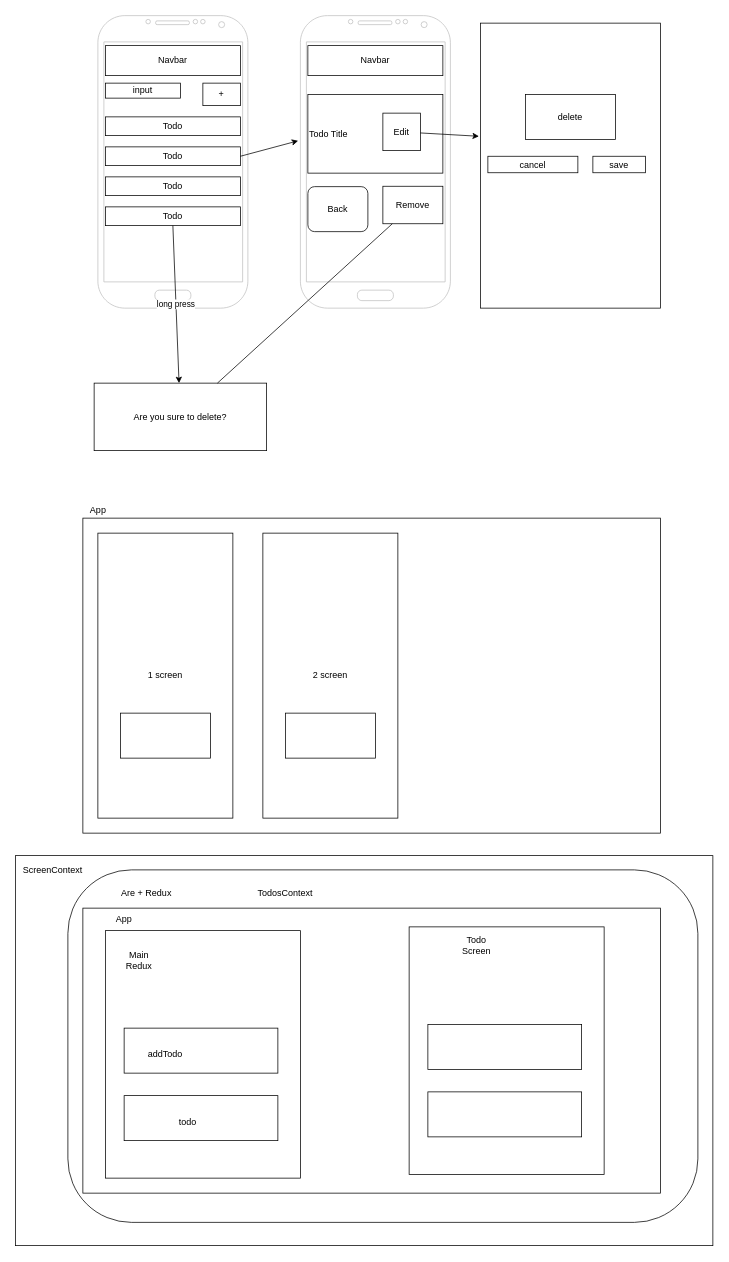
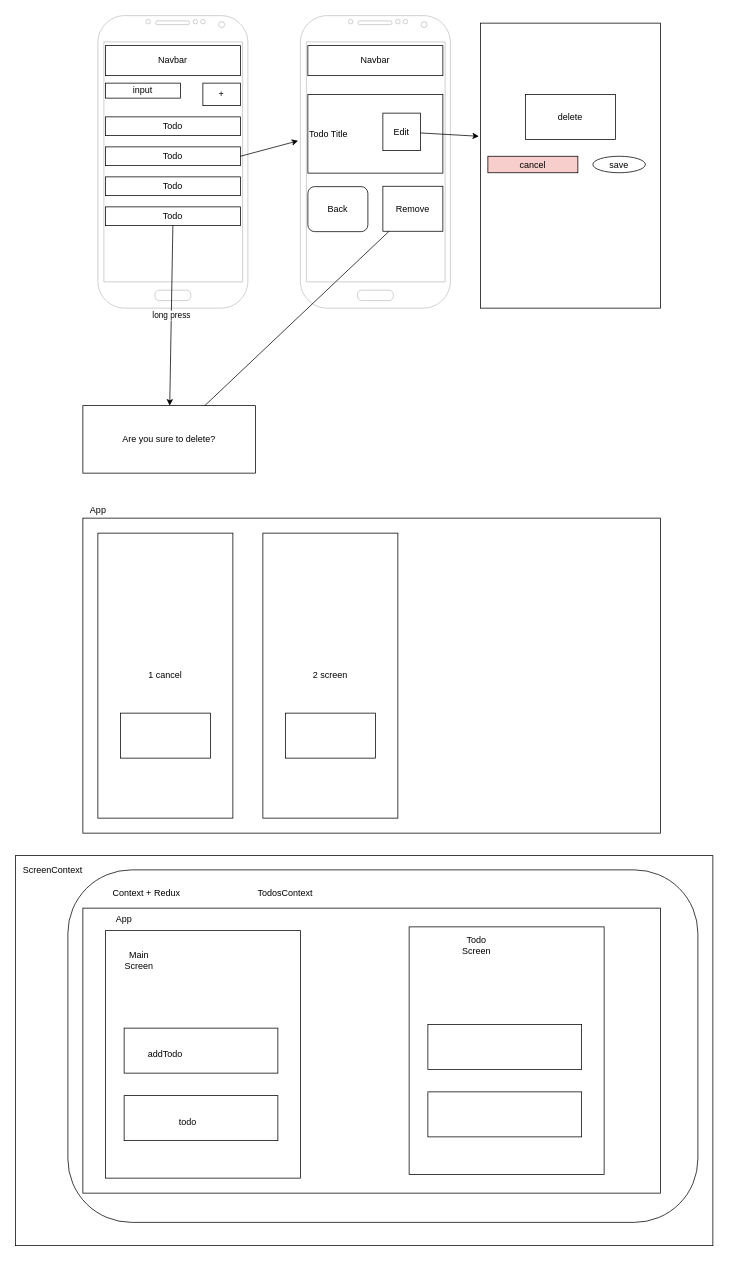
node "cancel": fillcolor #ffffff -> #f8cecc
node "save": shape rectangle -> ellipse
node "Remove": size 60x38 -> 60x45
node "Are you sure to delete?": moved (180, 417) -> (169, 439)
node "1 screen": label "1 screen" -> "1 cancel"
node "Are + Redux": label "Are + Redux" -> "Context + Redux"
node "Main Redux": label "Main Redux" -> "Main Screen"
